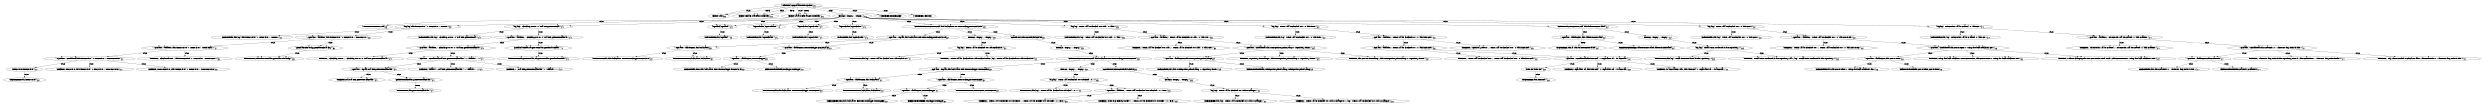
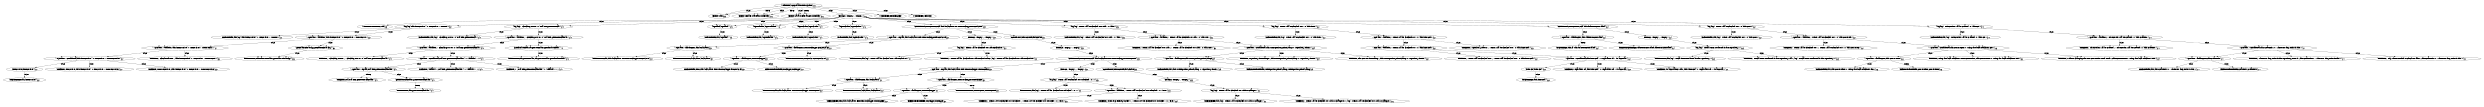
node "(FIELD_IDENTIFIER,EXCLUSIVE,EXCLUSIVE)": added
edge "(<operator>.fieldAccess,this.convertEOL)" -> "(FIELD_IDENTIFIER,convertEOL,convertEOL)": label "AST: " -> "DDG: "
edge "(<operator>.equals,null == getRootLocalFolder())" -> "(LITERAL,null,null == getRootLocalFolder())": label "AST: " -> "DDG: "
edge "(<operator>.fieldAccess,Item.LockType.UNLOCKED)" -> "(FIELD_IDENTIFIER,UNLOCKED,UNLOCKED)": label "AST: " -> "DDG: "
